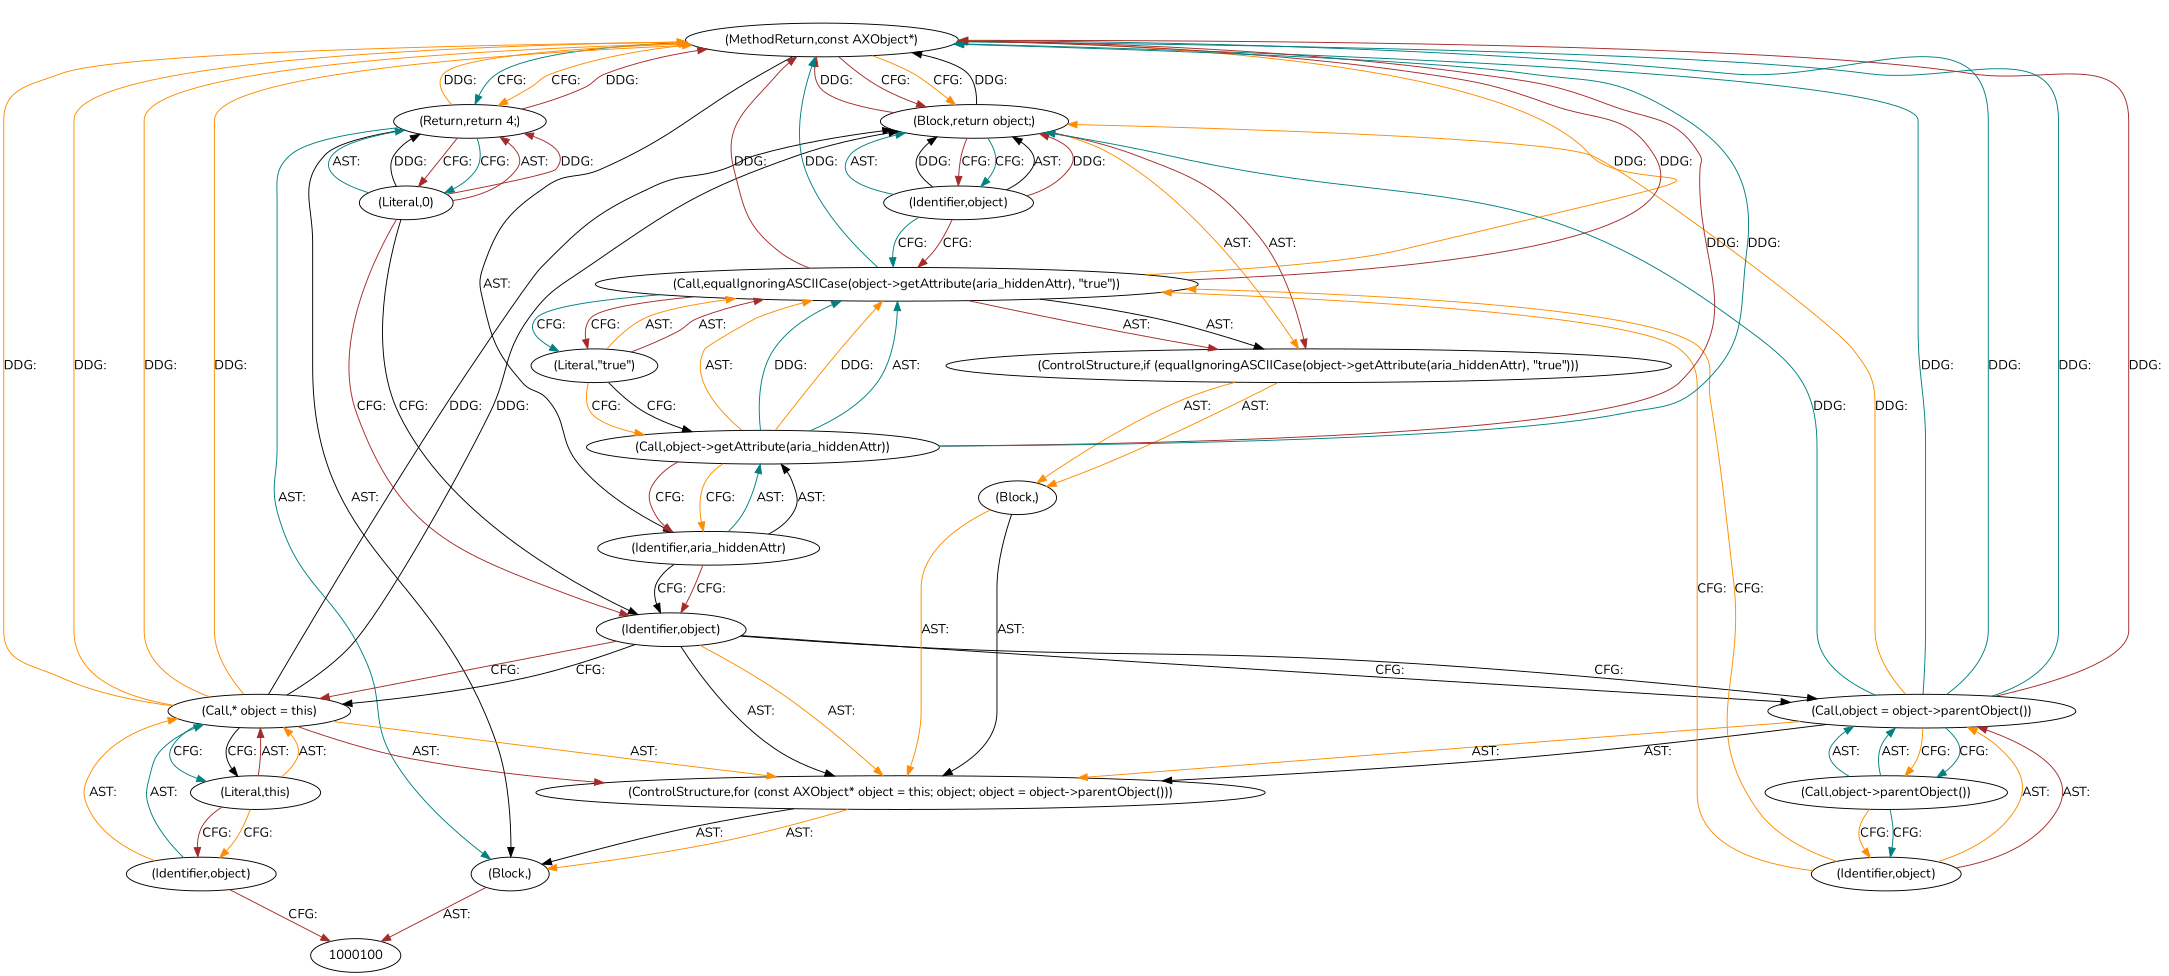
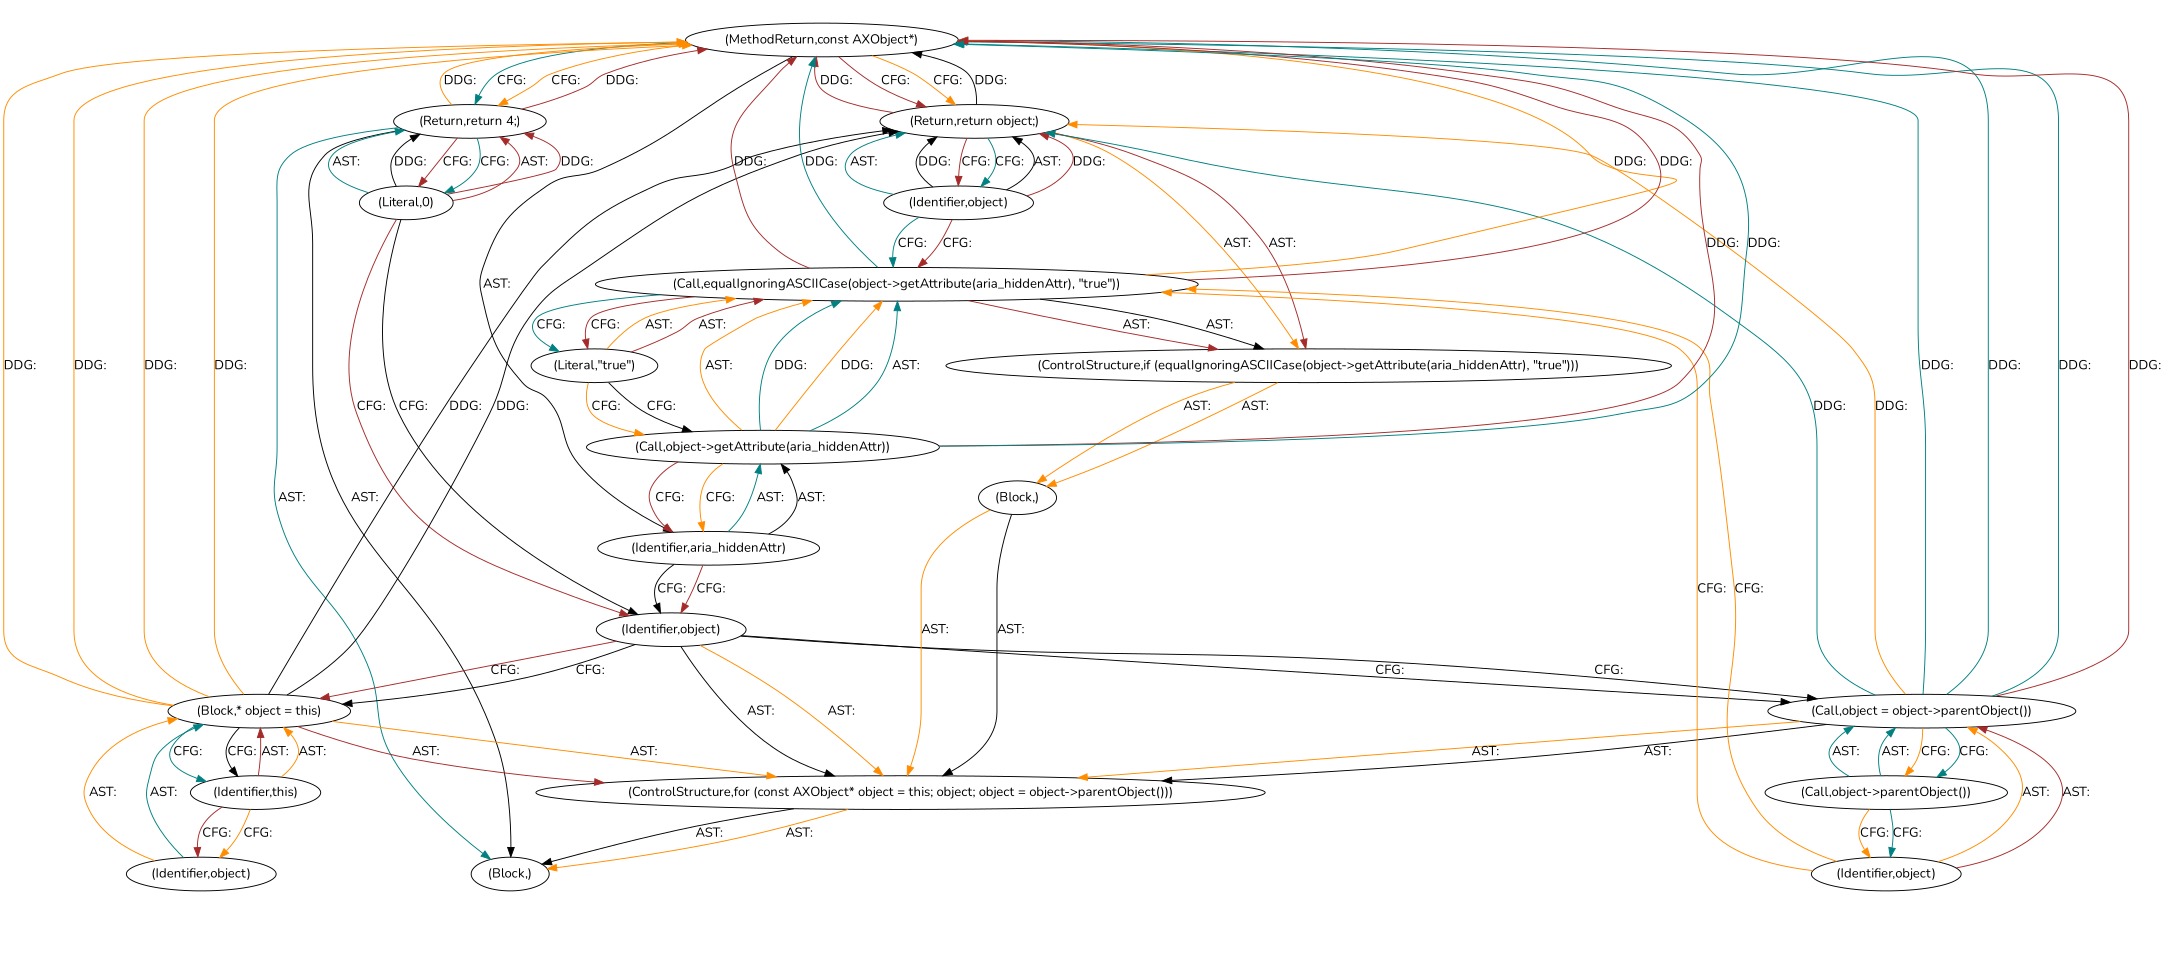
node "(Block,return object;)": label "(Block,return object;)" -> "(Return,return object;)"
node "(Call,* object = this)": label "(Call,* object = this)" -> "(Block,* object = this)"
node "(Literal,this)": label "(Literal,this)" -> "(Identifier,this)"
node "1000100": removed
